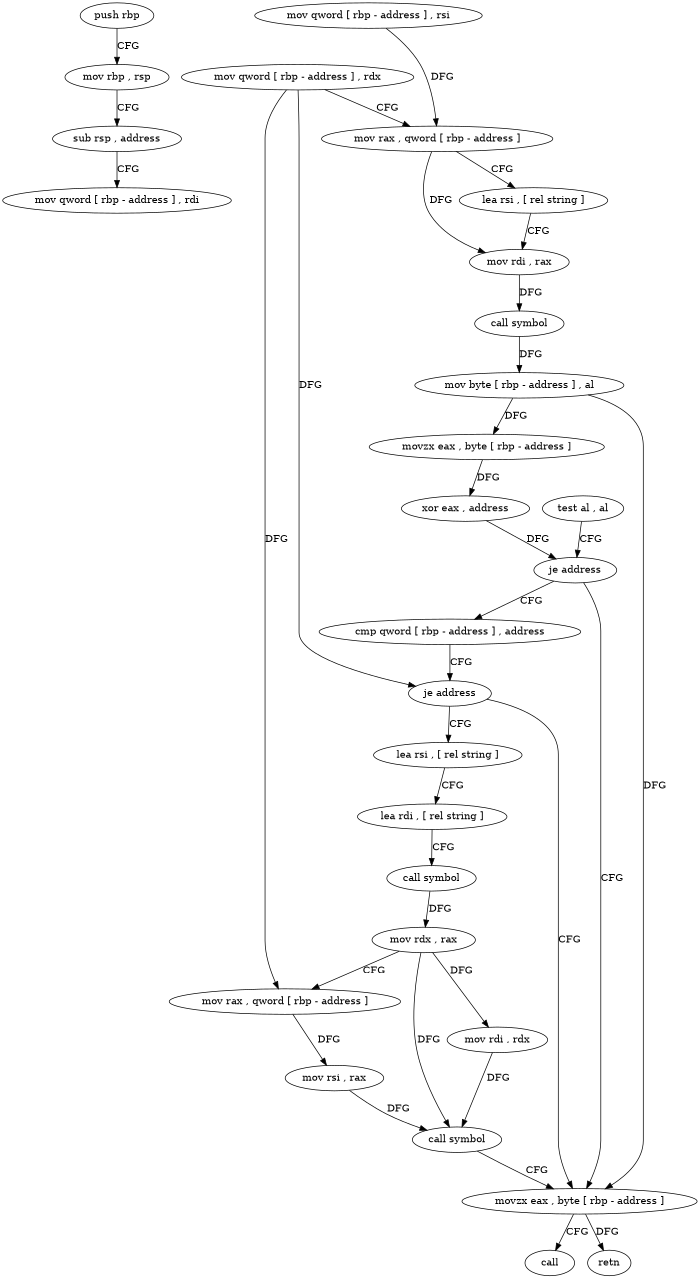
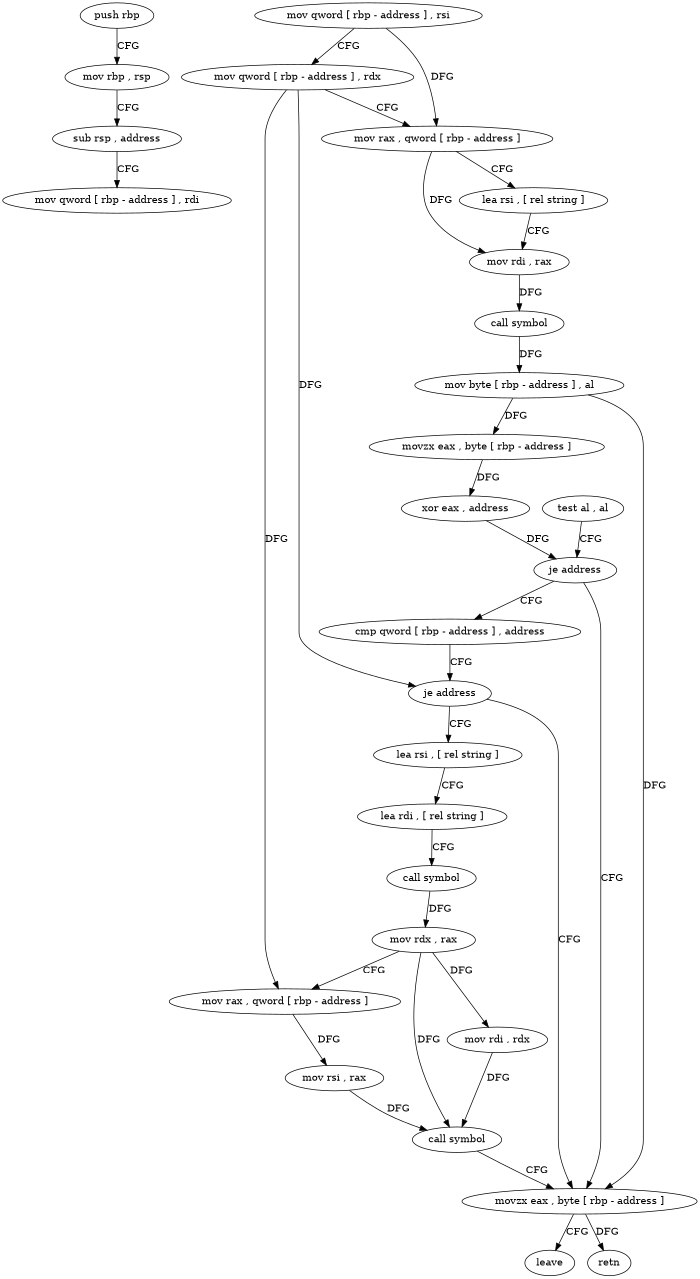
edge "mov qword [ rbp - address ] , rsi" -> "mov qword [ rbp - address ] , rdx": added, label "CFG"
node "call": label "call" -> "leave"
